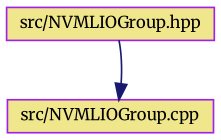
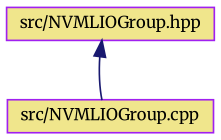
edge "src/NVMLIOGroup.hpp" -> "src/NVMLIOGroup.cpp": reversed
